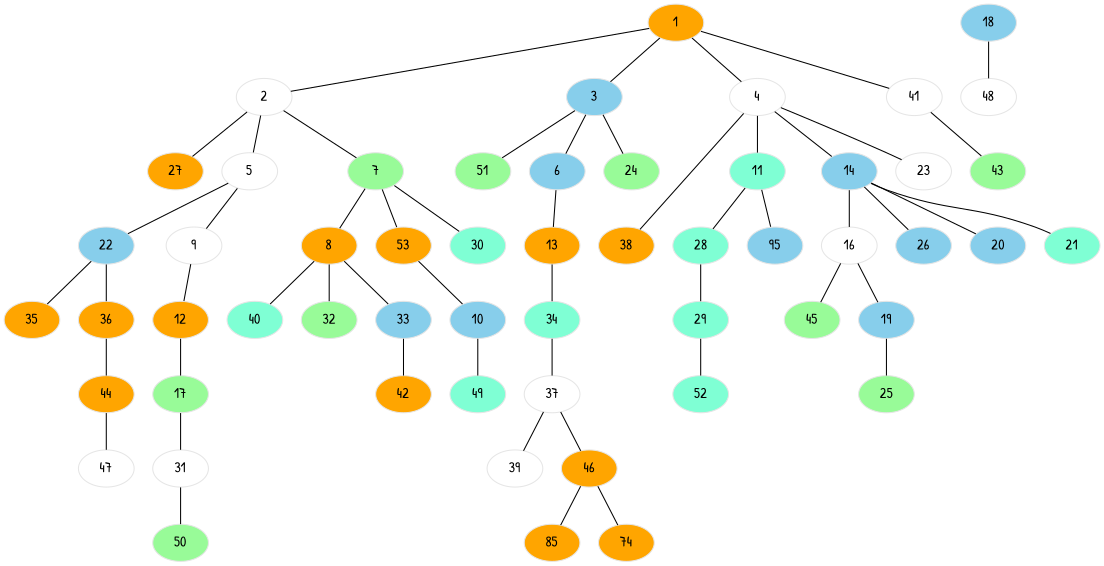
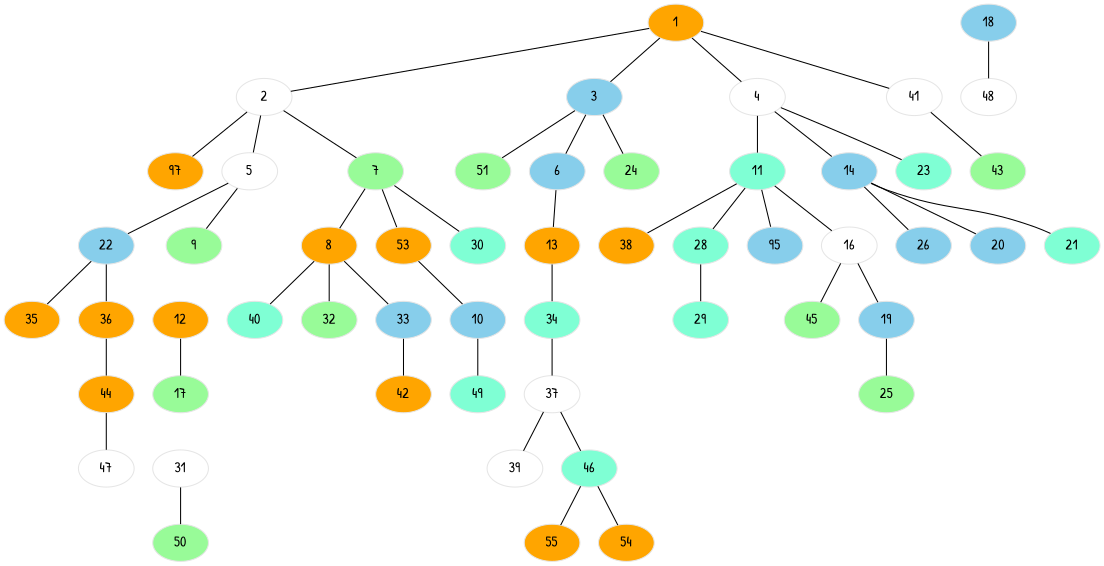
node "27": label "27" -> "97"
edge "4" -- "38": now "11" -- "38"
node "23": fillcolor white -> aquamarine
edge "14" -- "16": now "11" -- "16"
node "9": fillcolor white -> palegreen
edge "9" -- "12": removed
node "52": removed
edge "17" -- "31": removed
node "46": fillcolor orange -> aquamarine
node "85": label "85" -> "55"
node "74": label "74" -> "54"
